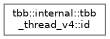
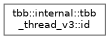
node "tbb::internal::tbb _thread_v4::id": label "tbb::internal::tbb _thread_v4::id" -> "tbb::internal::tbb _thread_v3::id"
